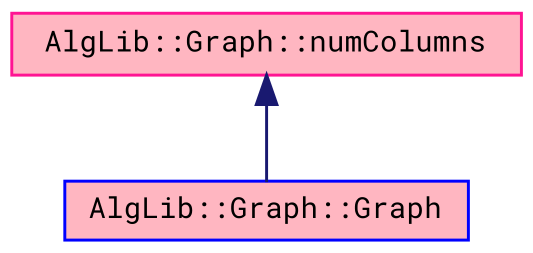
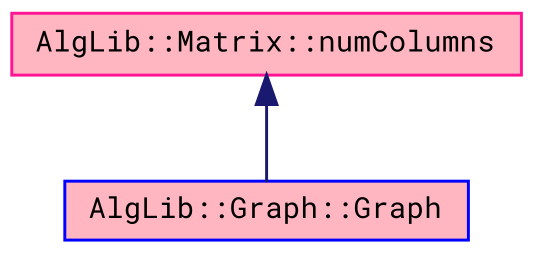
node "AlgLib::Graph::numColumns": label "AlgLib::Graph::numColumns" -> "AlgLib::Matrix::numColumns"
